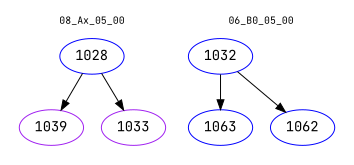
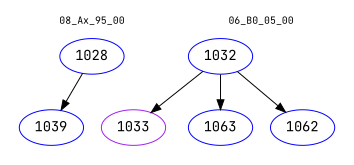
cluster "08_Ax_05_00": label "08_Ax_05_00" -> "08_Ax_95_00"
edge "1028" -> "1033": now "1032" -> "1033"
node "1039": color purple -> blue
